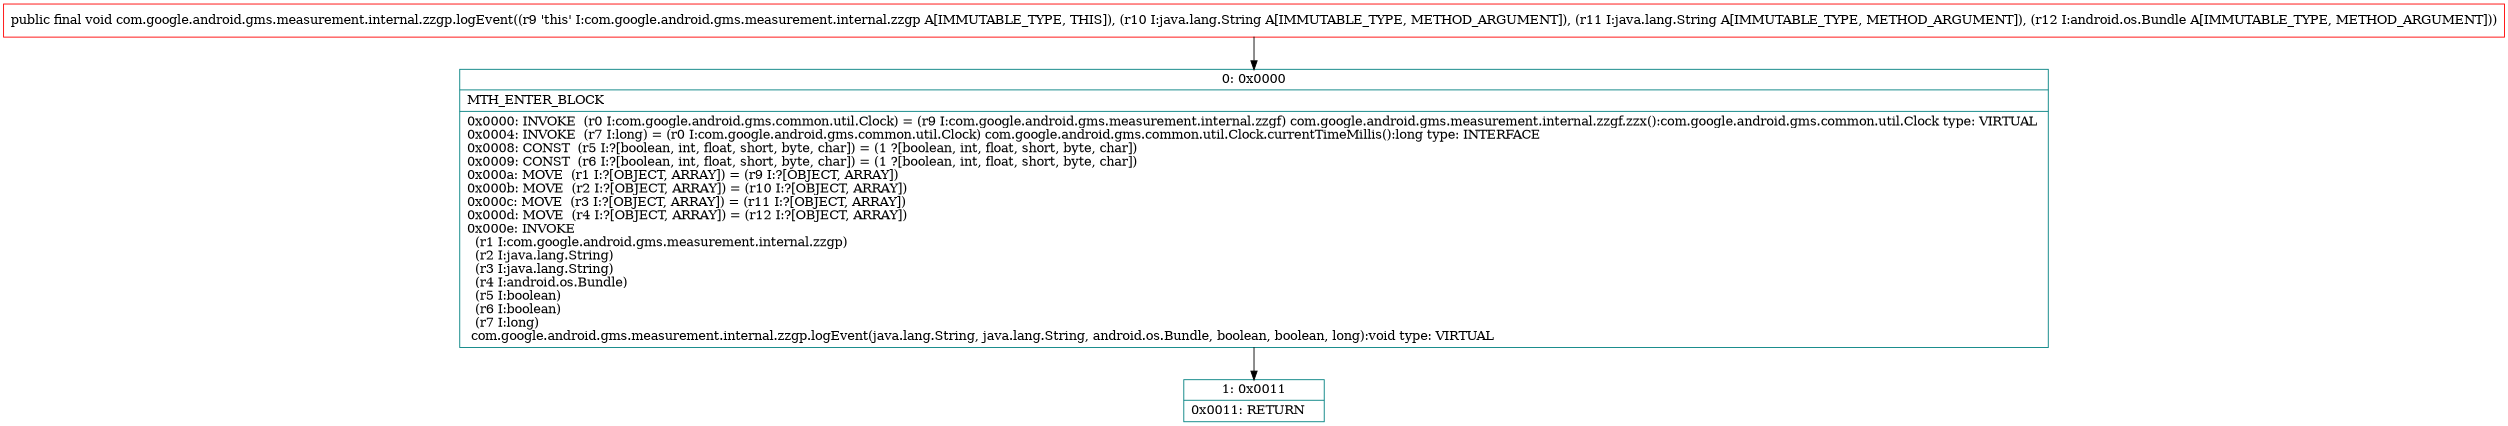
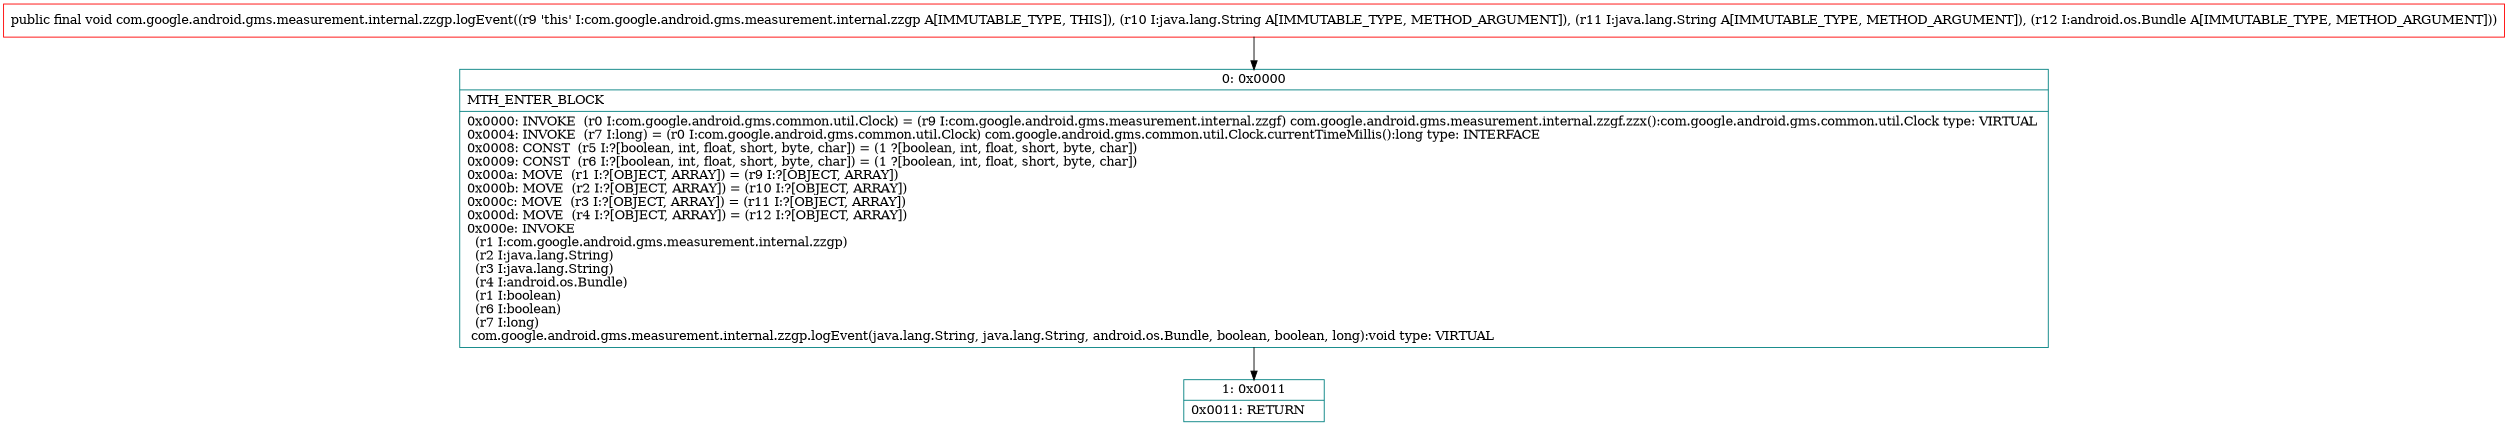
node "0: 0x0000": text "(r5 I:boolean)" -> "(r1 I:boolean)"
